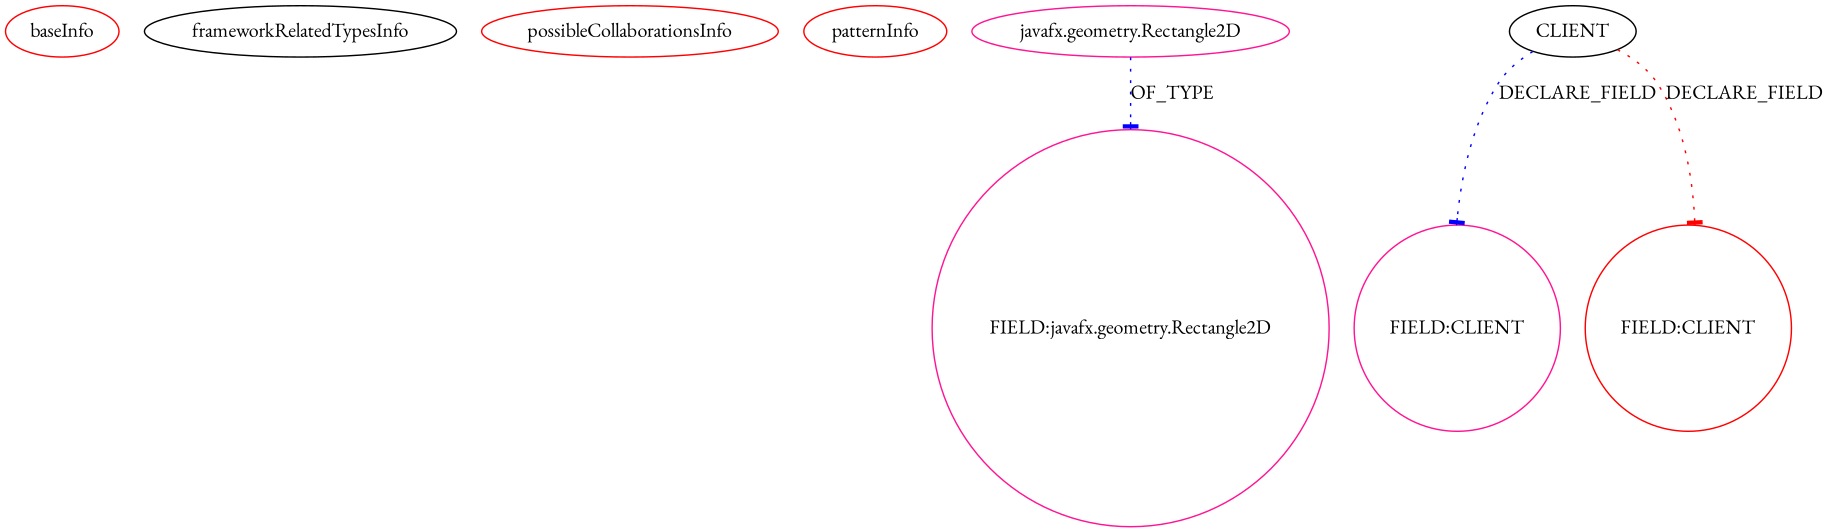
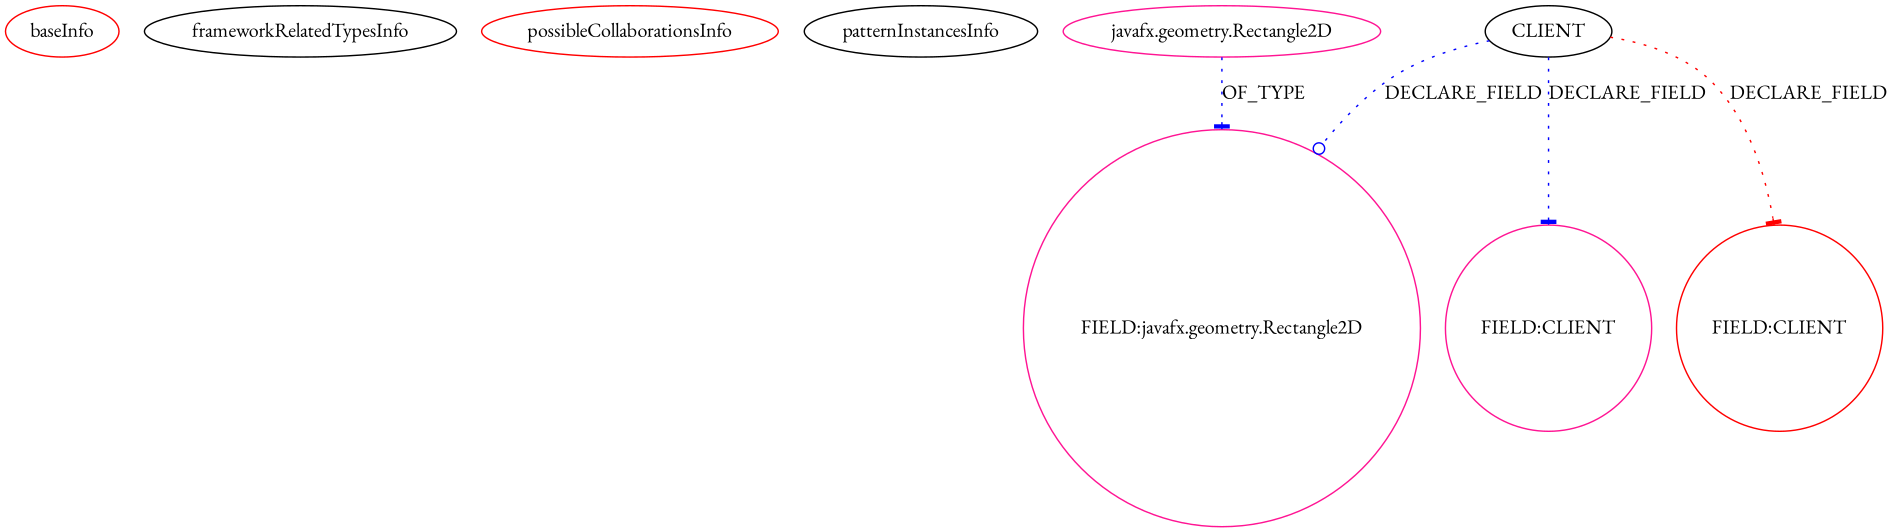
node "patternInfo": removed
node "patternInstancesInfo": added
edge "CLIENT" -> "FIELD:javafx.geometry.Rectangle2D": added, label "DECLARE_FIELD"
